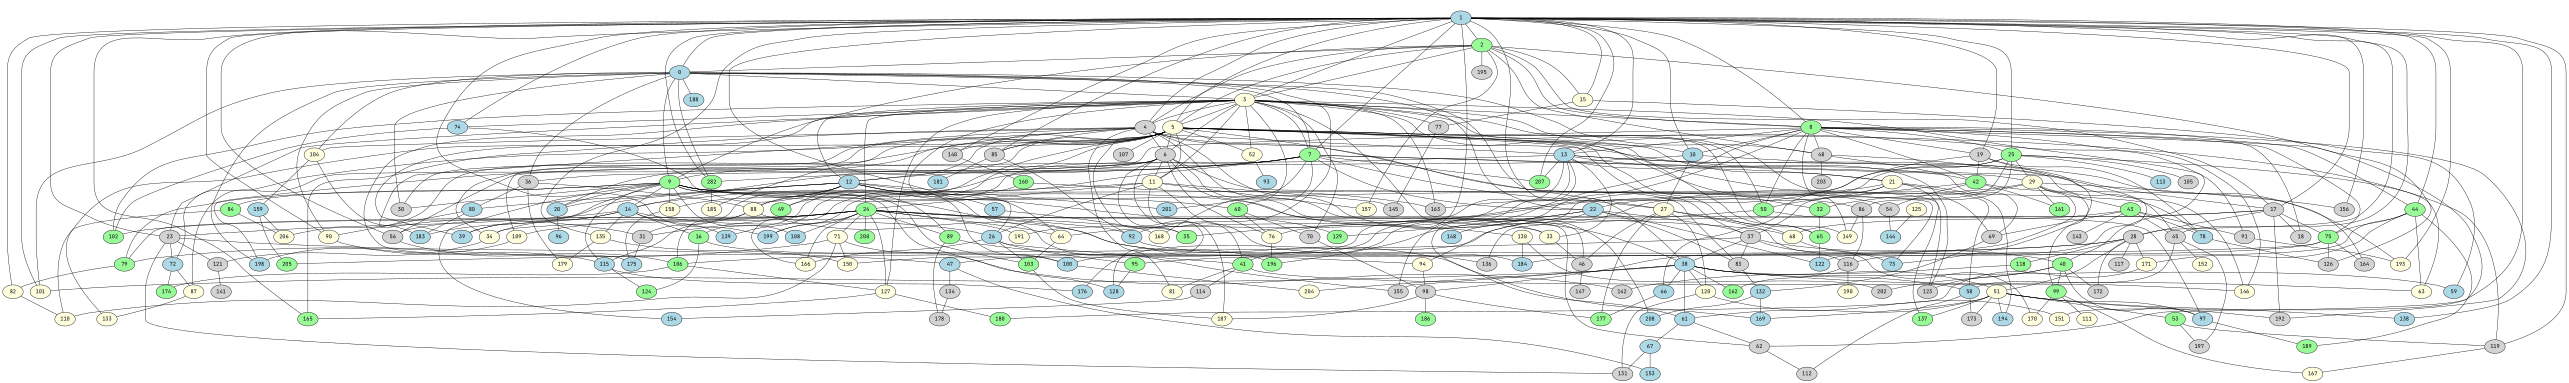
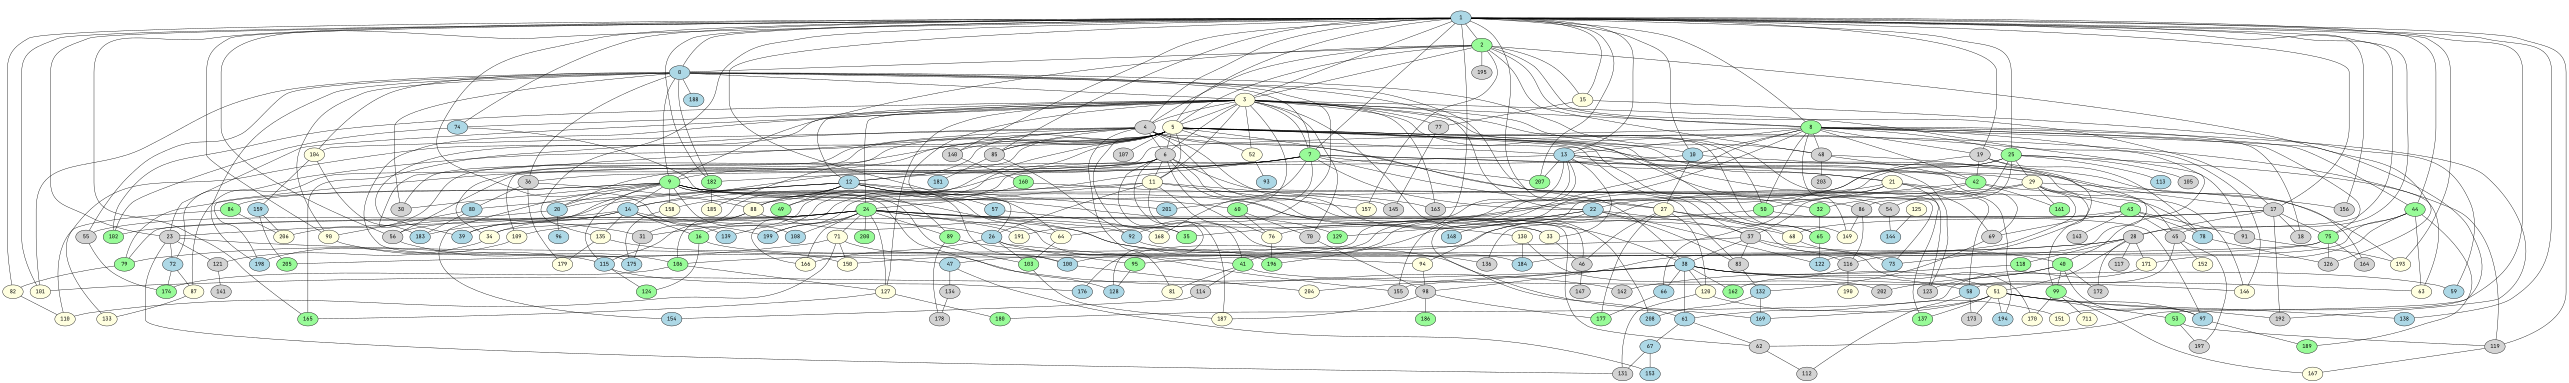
node "282": label "282" -> "182"
node "55": added
node "111": label "111" -> "711"
